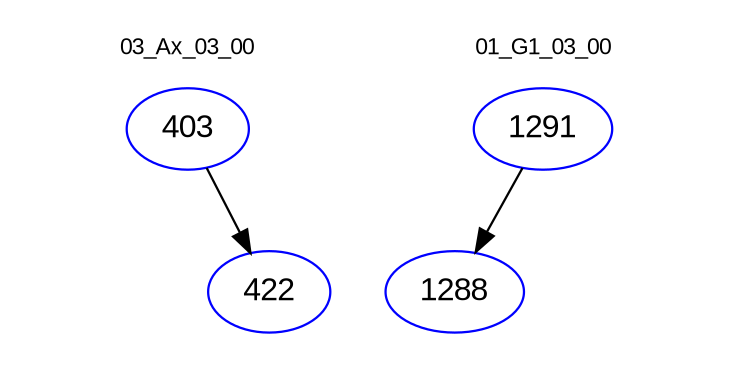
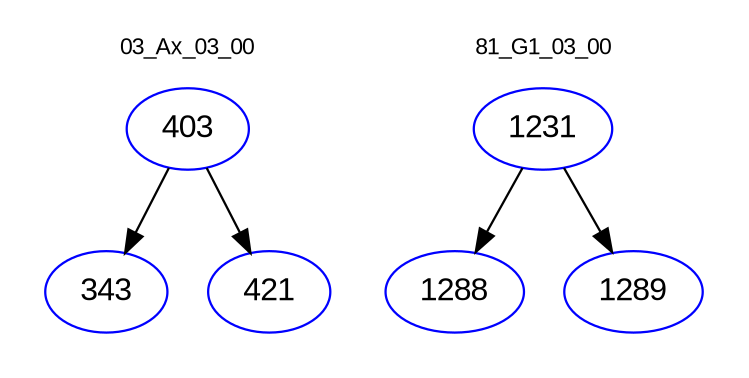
cluster "01_G1_03_00": label "01_G1_03_00" -> "81_G1_03_00"
node "1291": label "1291" -> "1231"
node "343": added
node "422": label "422" -> "421"
node "1289": added
